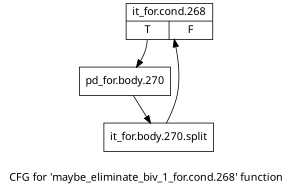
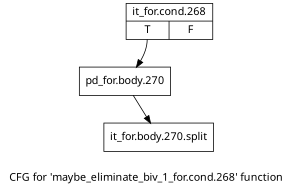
edge "it_for.body.270.split" -> "it_for.cond.268": removed
